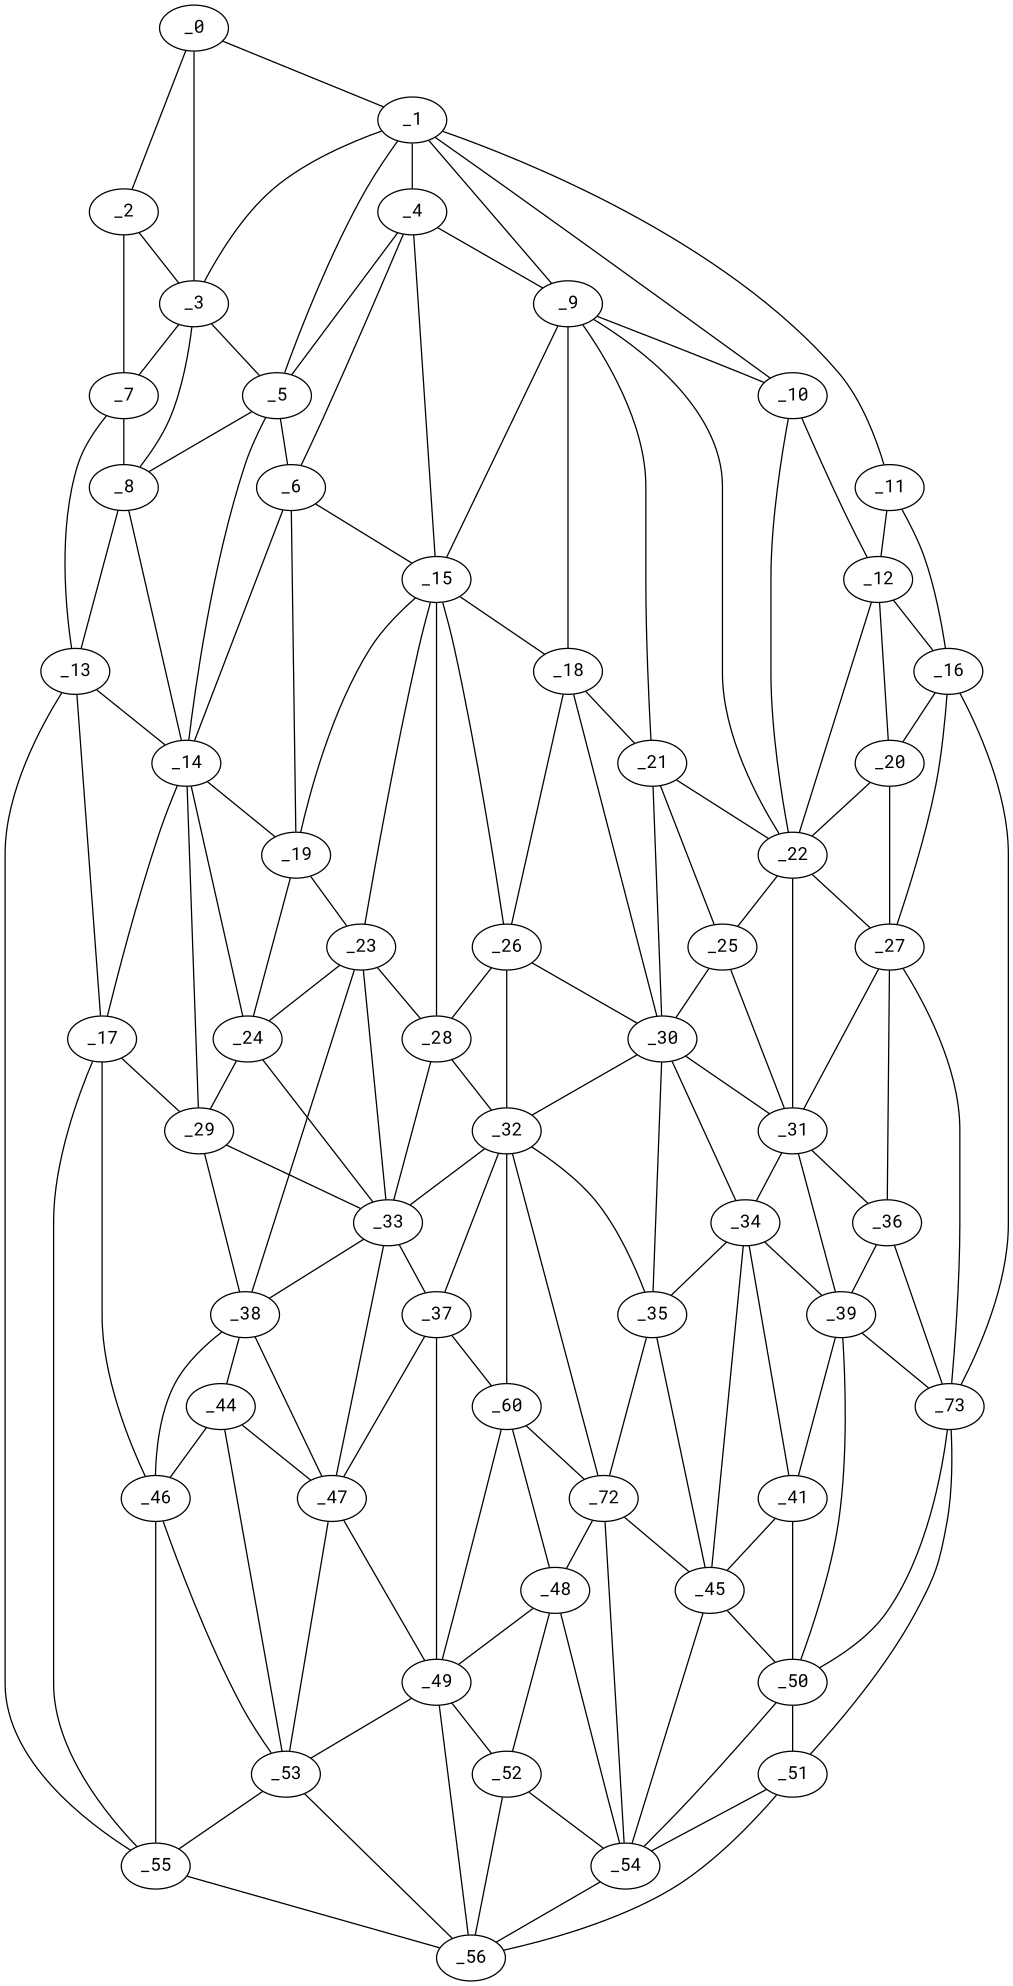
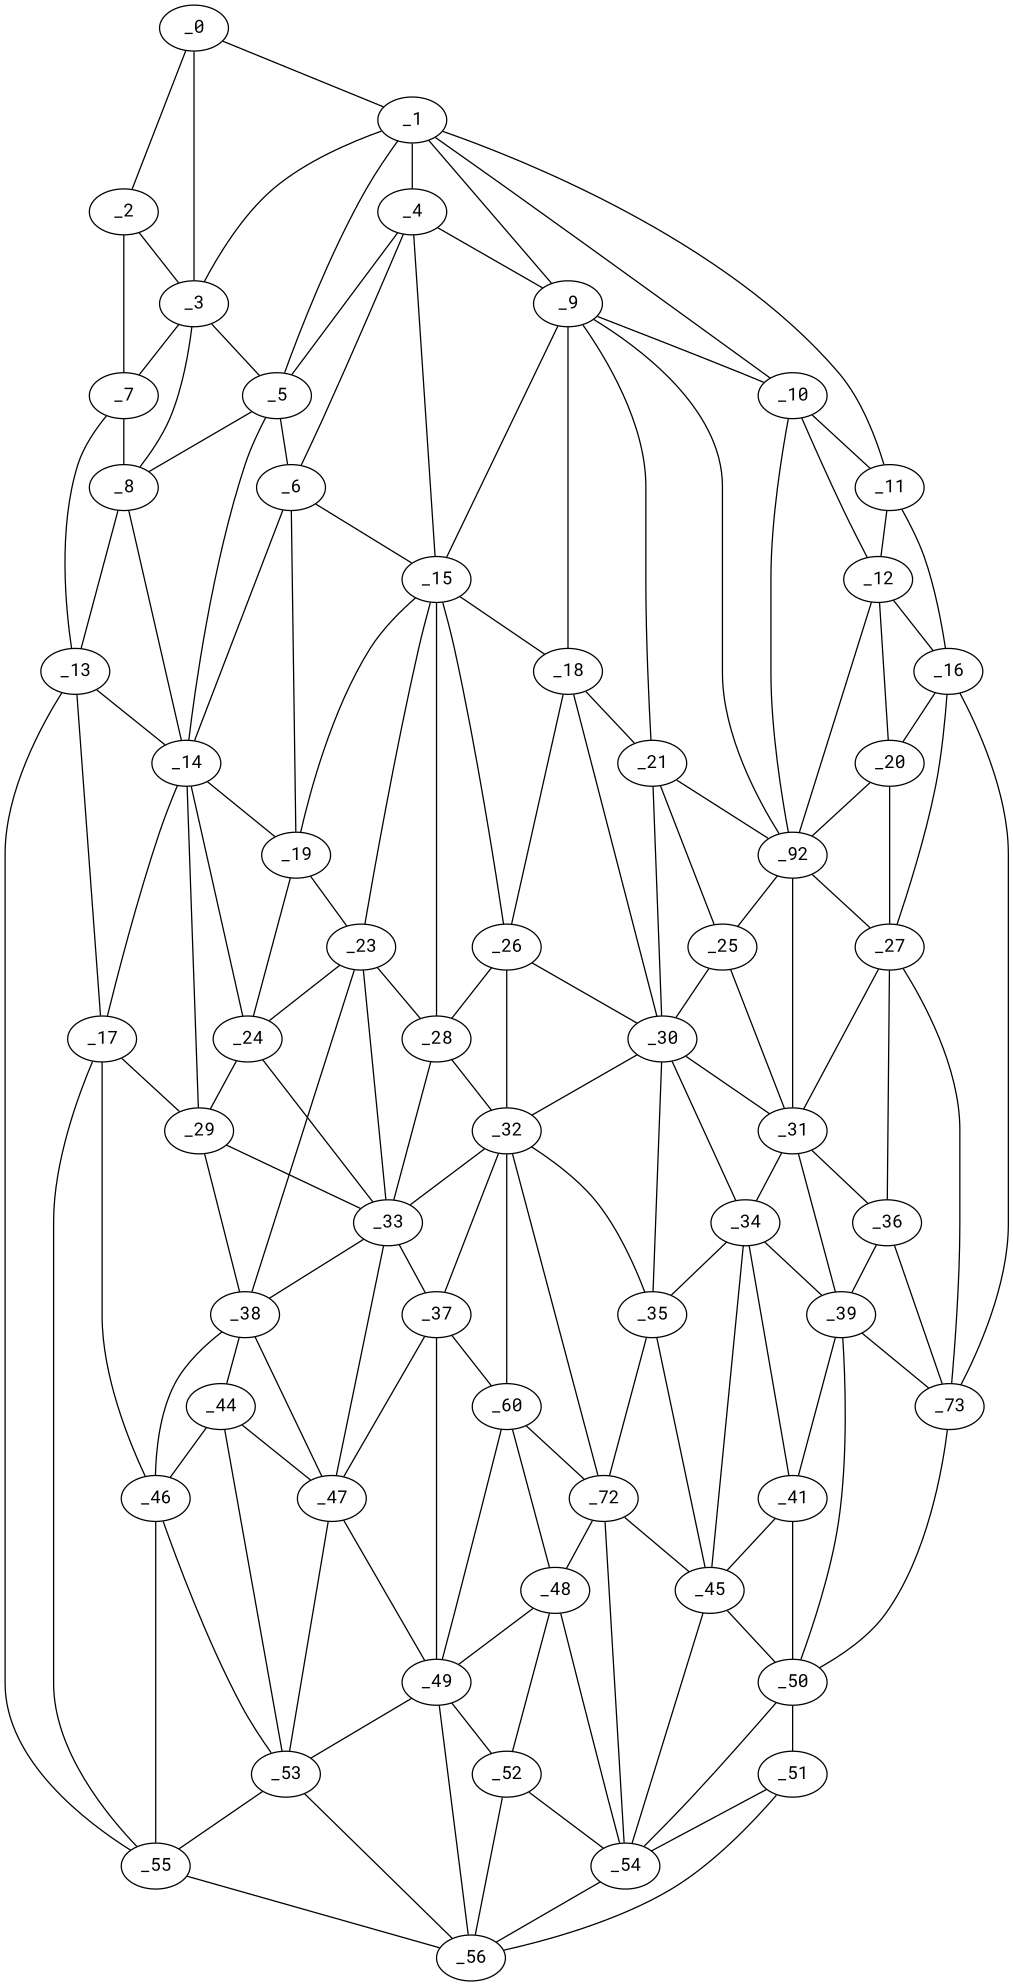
edge "_10" -- "_11": added
node "_22": label "_22" -> "_92"
edge "_73" -- "_51": removed
